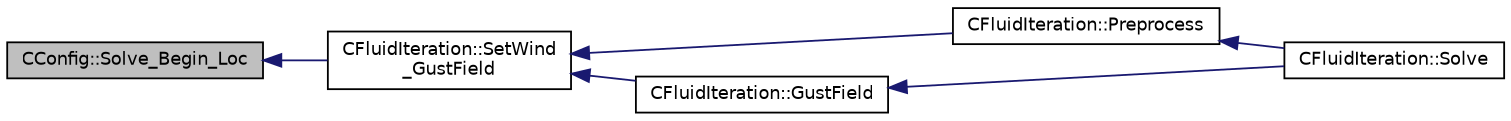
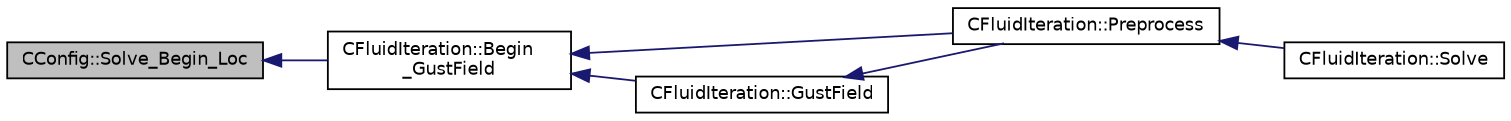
node "CFluidIteration::SetWind _GustField": label "CFluidIteration::SetWind _GustField" -> "CFluidIteration::Begin _GustField"
edge "CFluidIteration::Solve" -> "CFluidIteration::GustField": now "CFluidIteration::Preprocess" -> "CFluidIteration::GustField"
